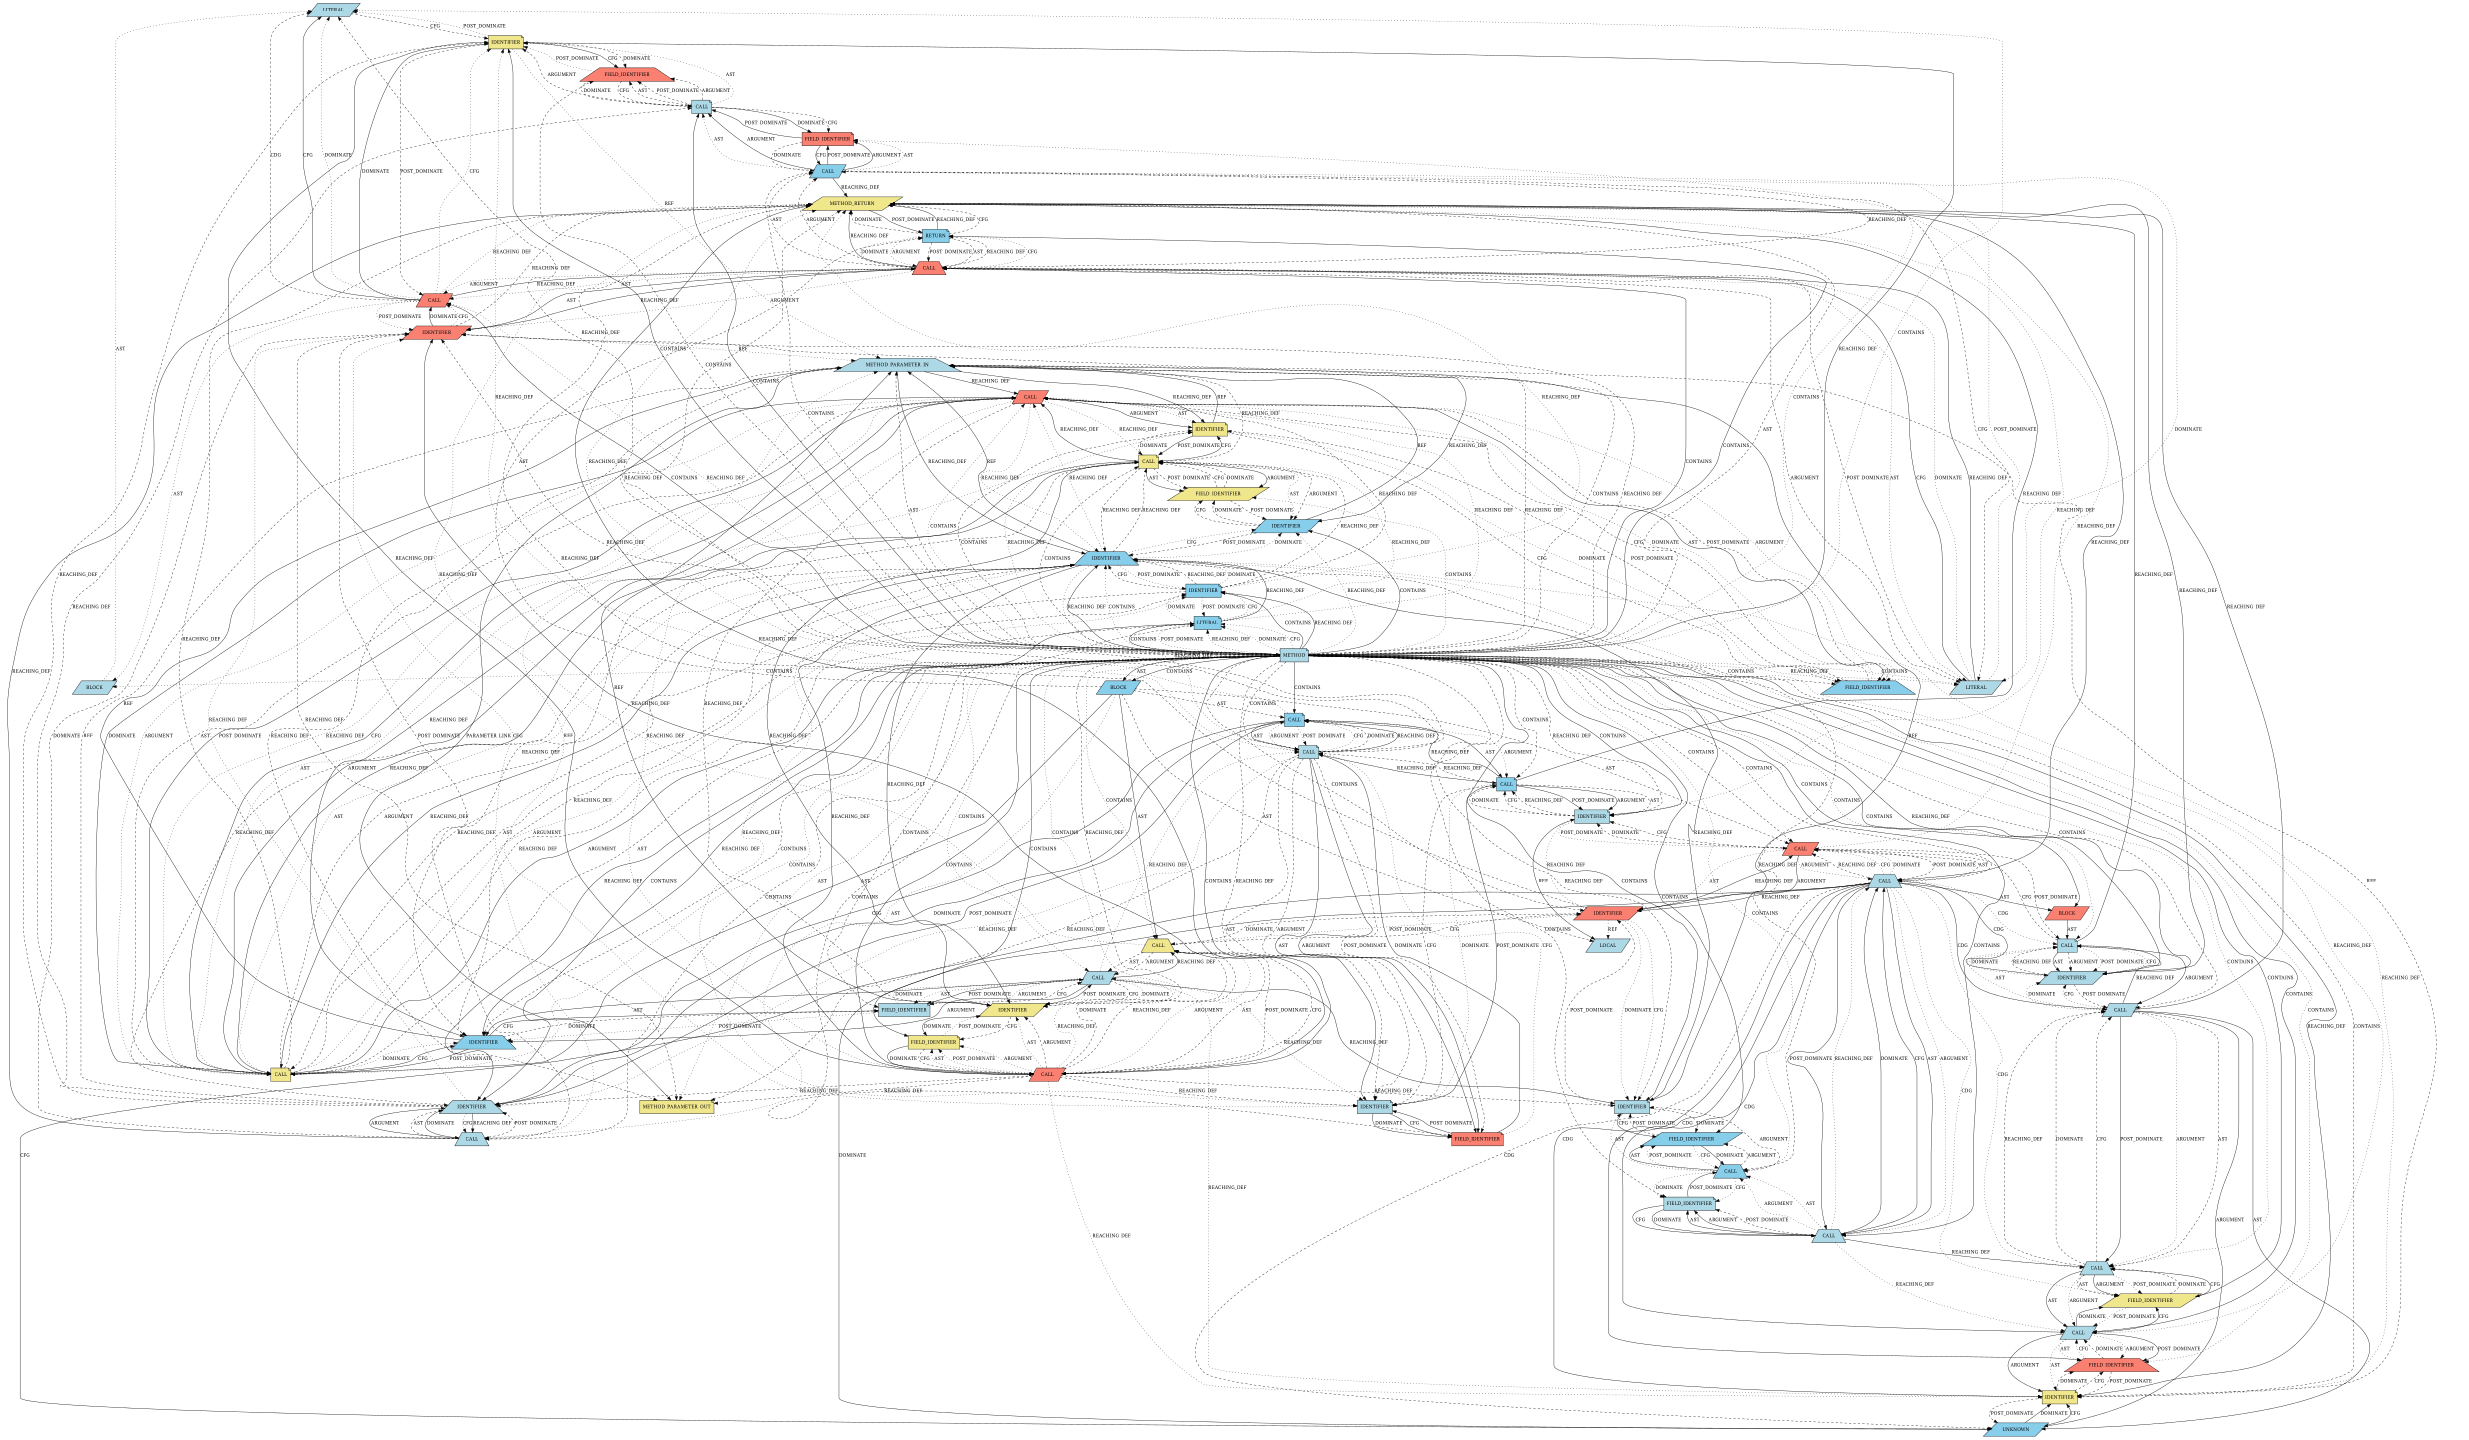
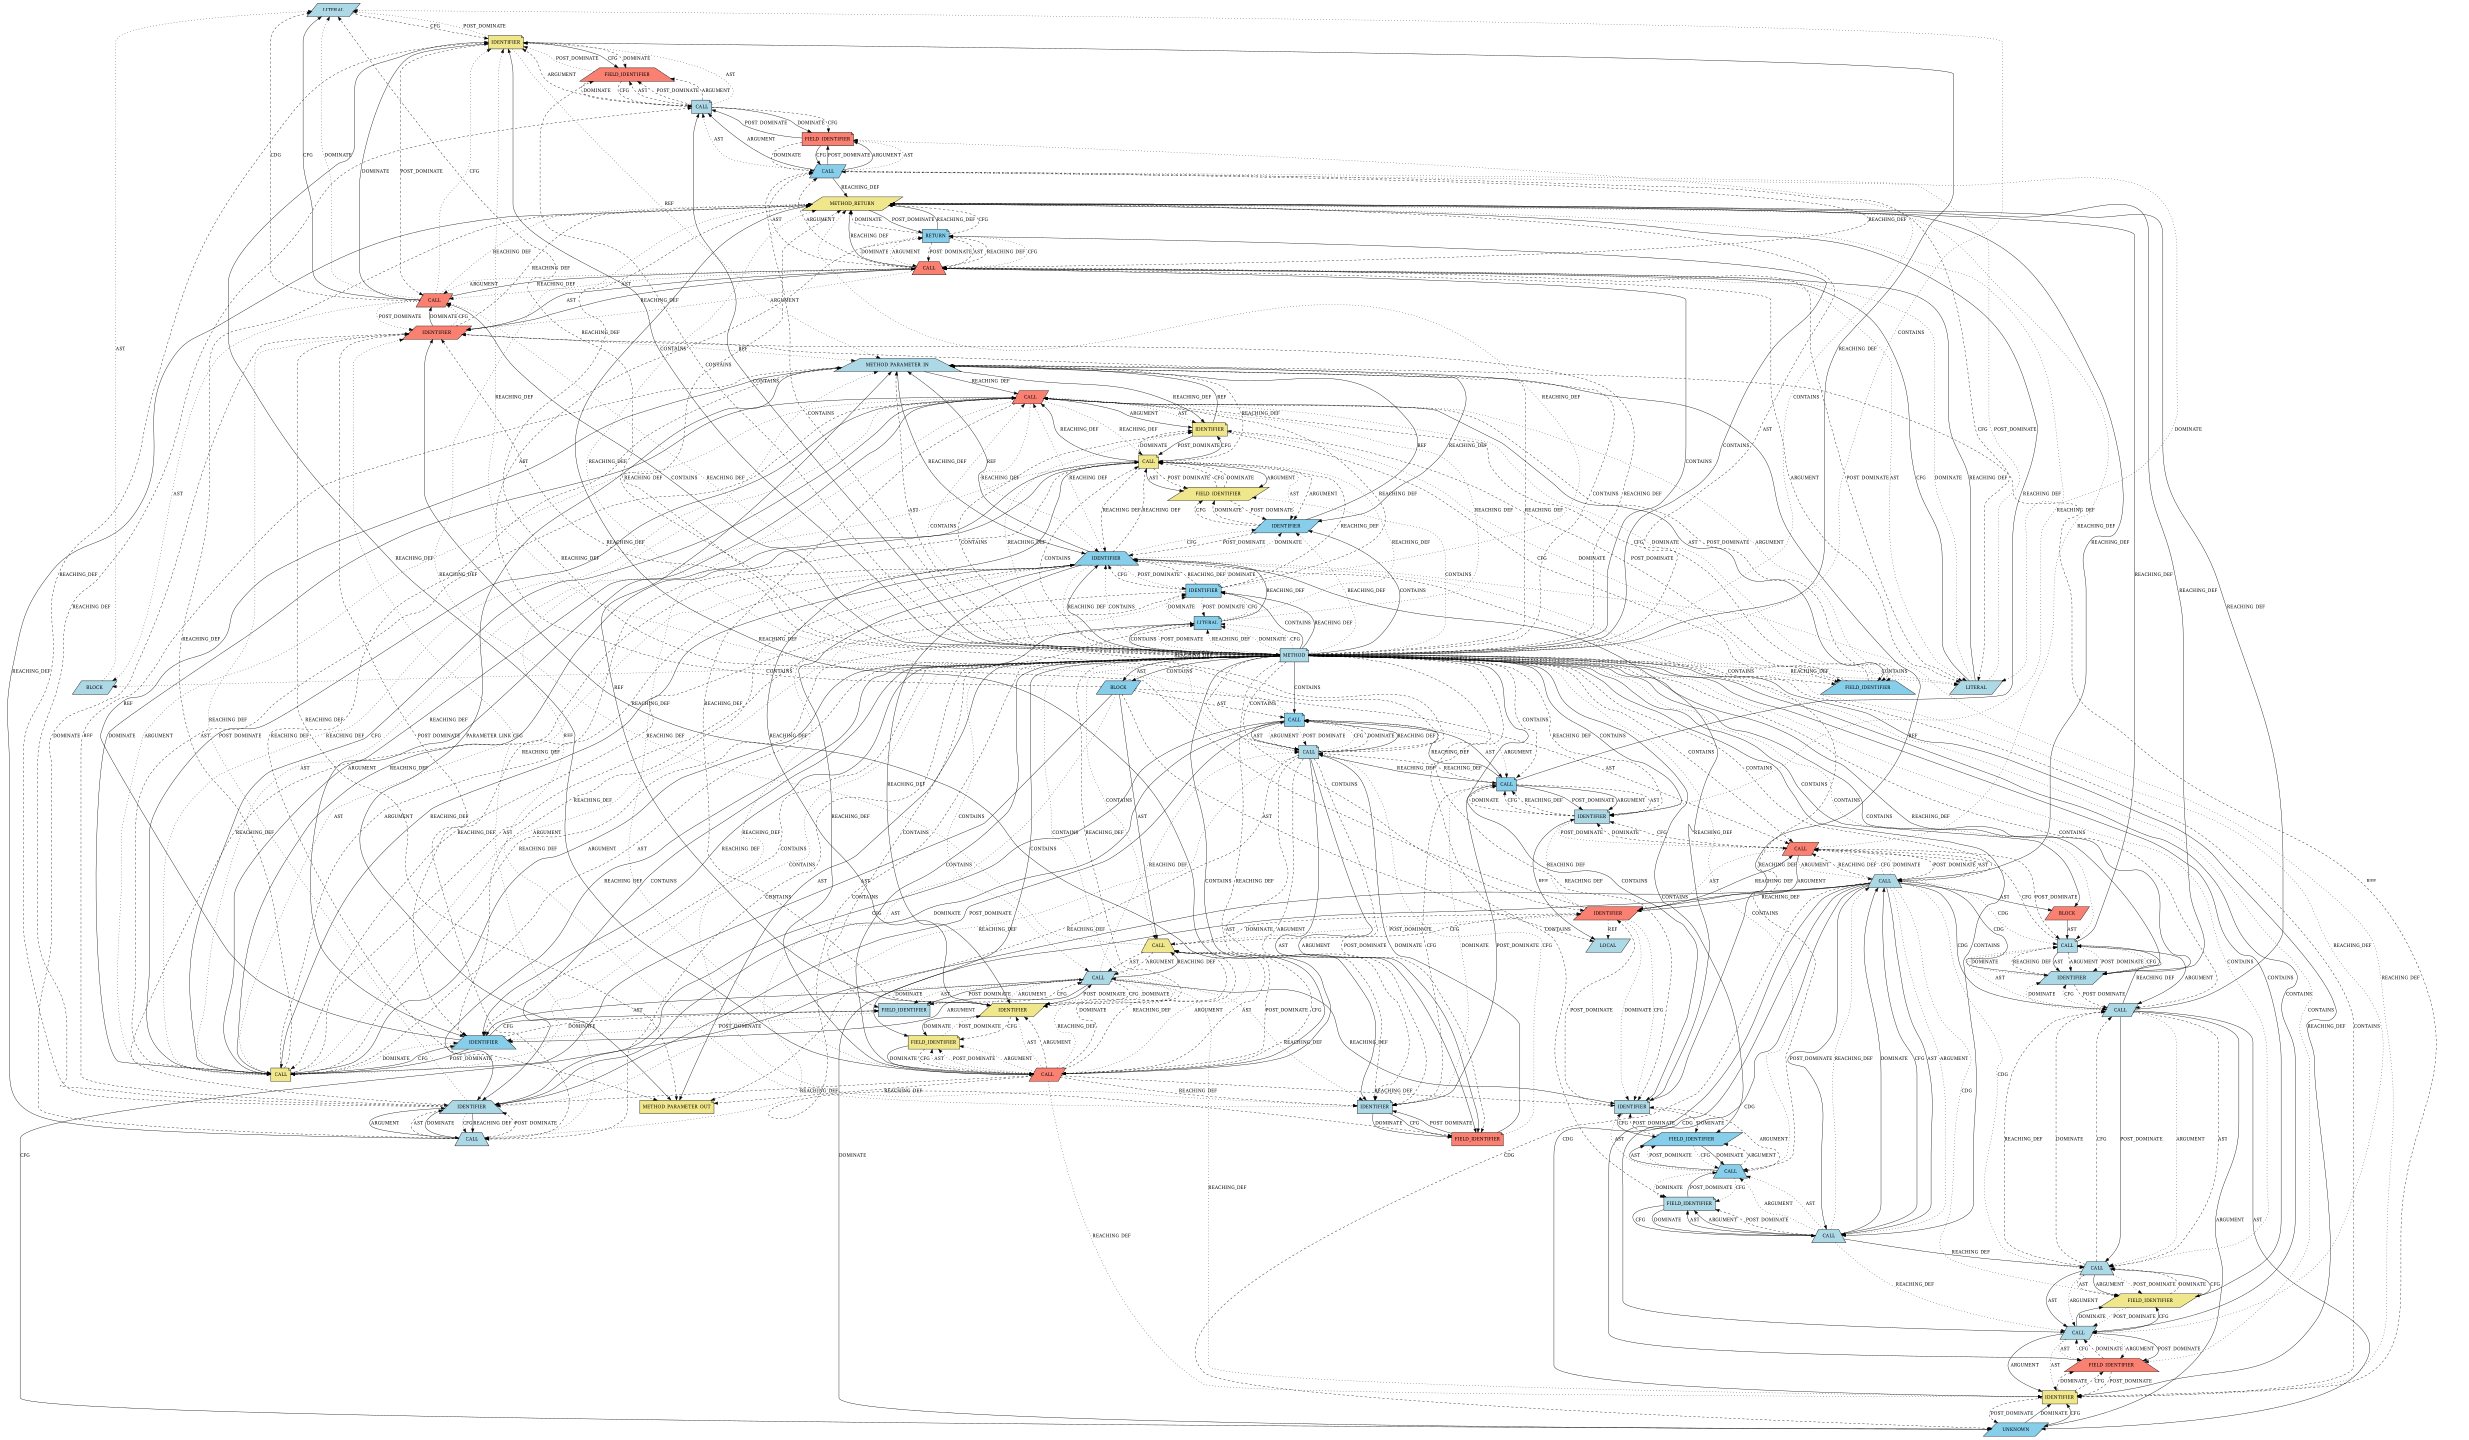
edge "METHOD" -> "METHOD_PARAMETER_OUT": style dotted -> solid
